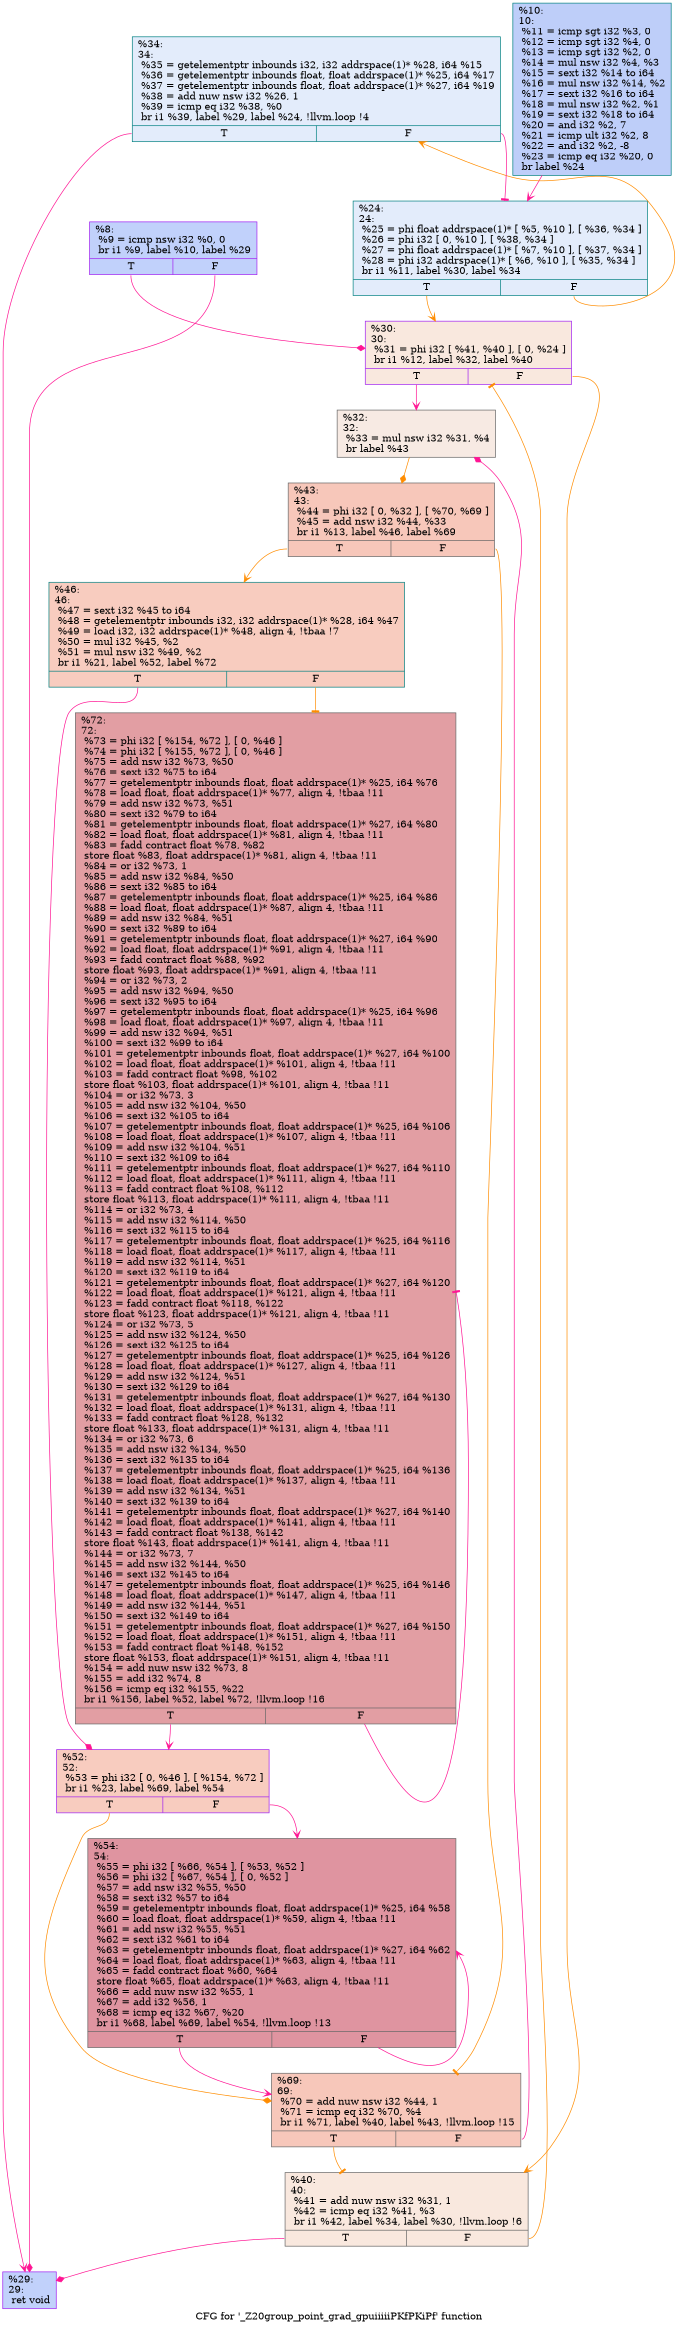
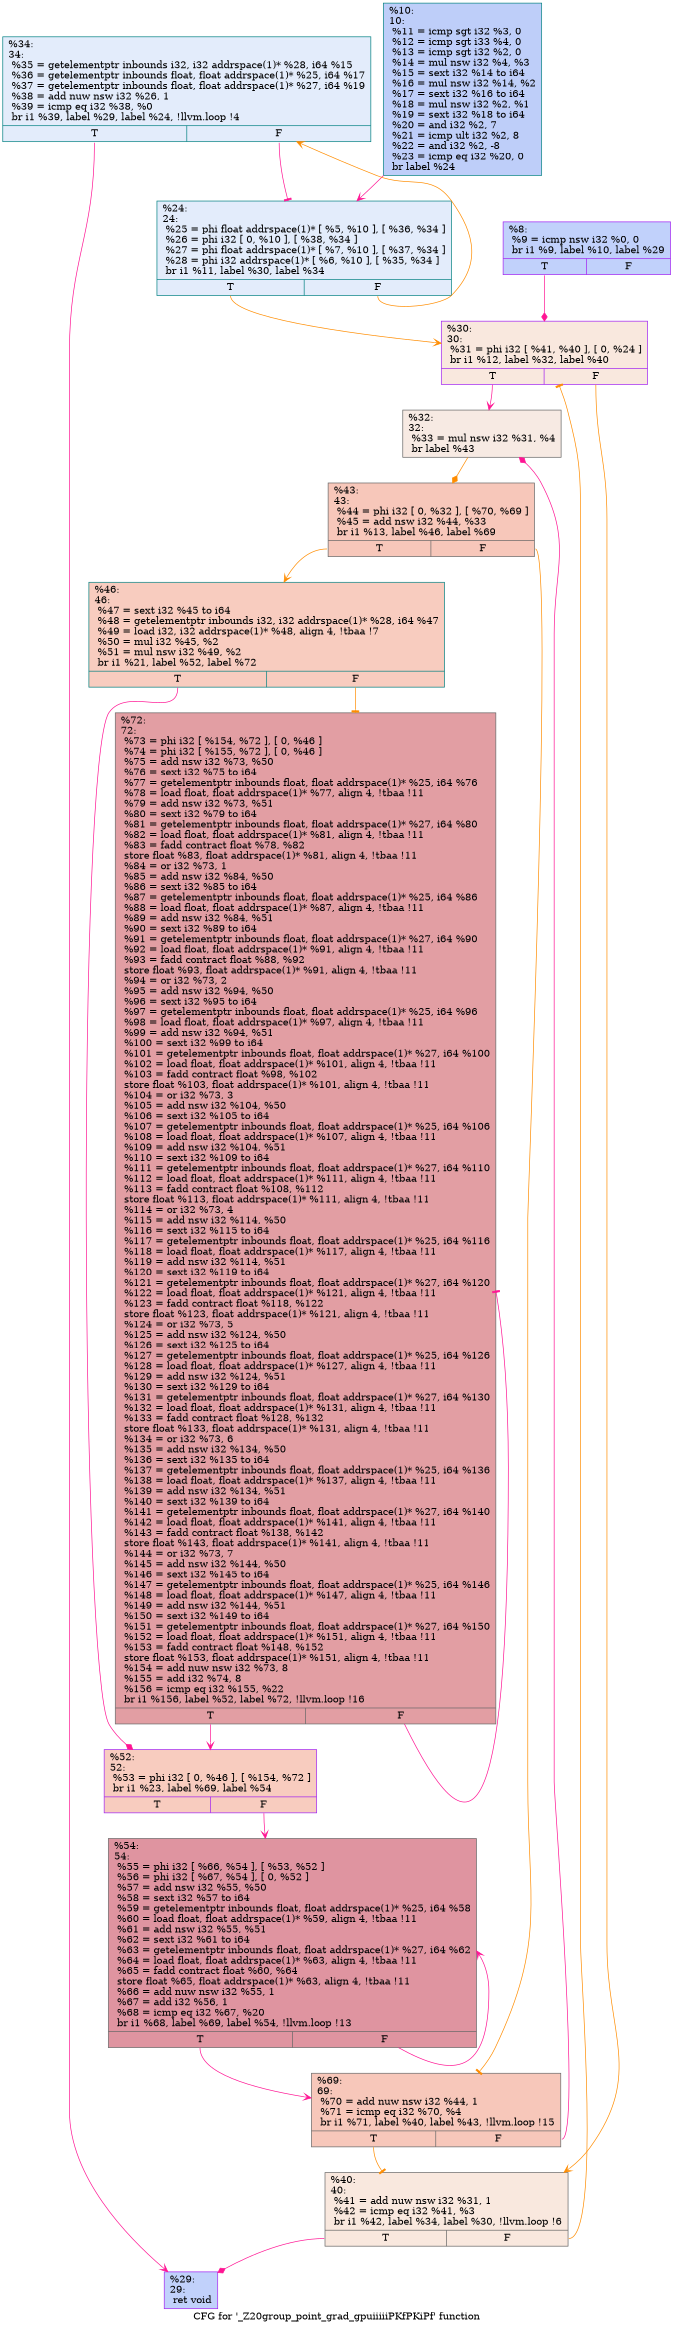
node "%10:": text "%12 = icmp sgt i32 %4, 0" -> "%12 = icmp sgt i33 %4, 0"
edge "%8:" -> "%29:": removed
edge "%52:" -> "%69:": removed
